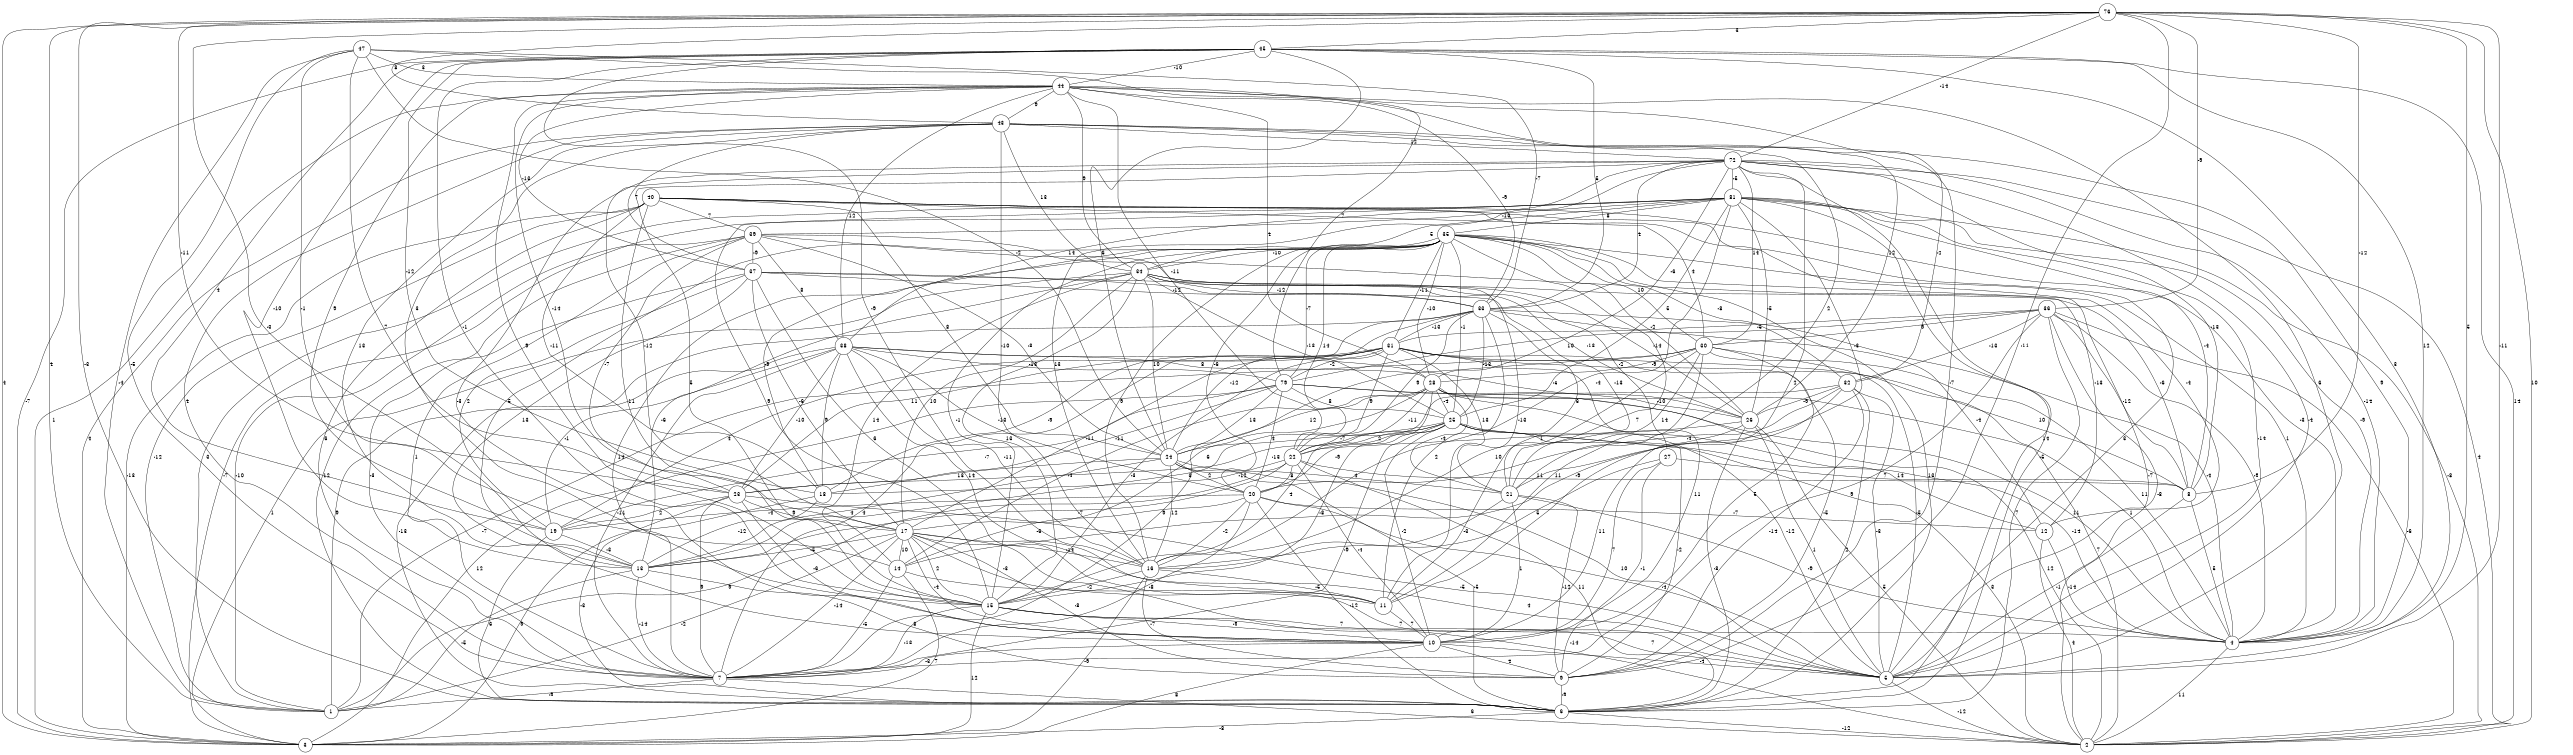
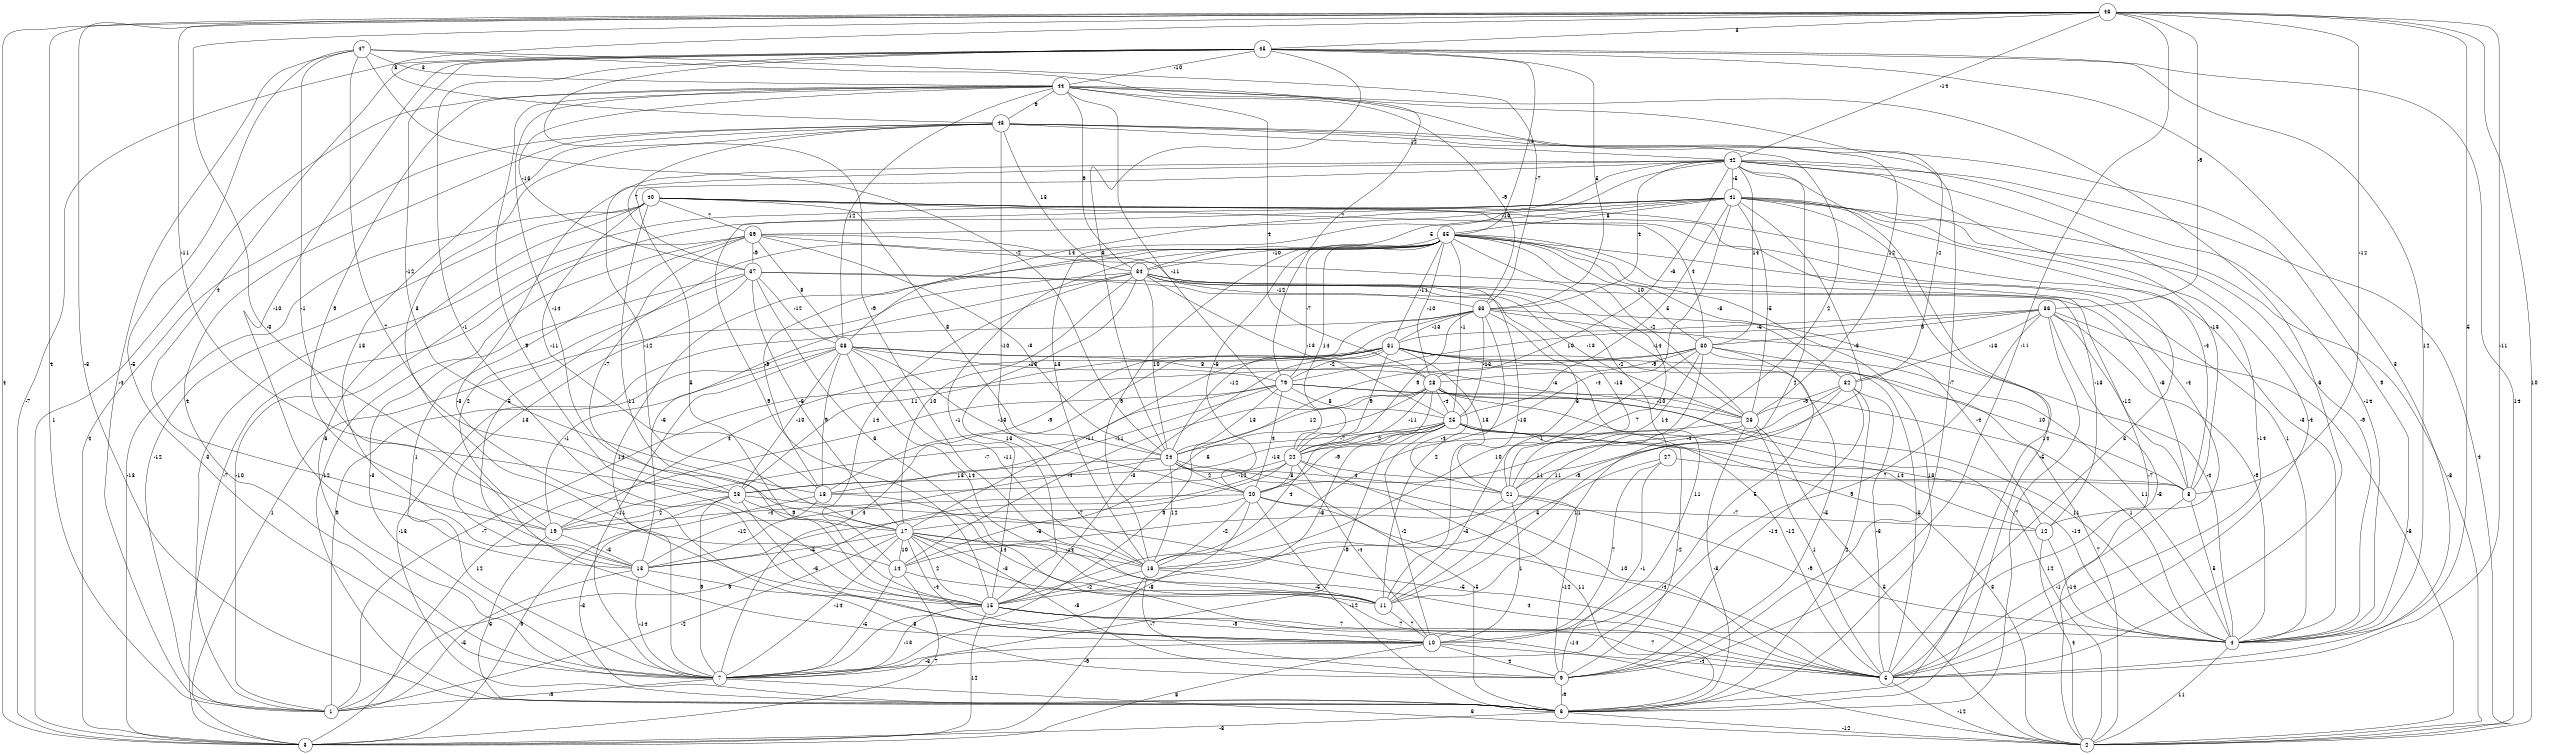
node "76": label "76" -> "46"
edge "45" -- "35": added, label "-4"
node "72": label "72" -> "42"
node "81": label "81" -> "41"
edge "37" -- "33": now "37" -- "38"
edge "32" -- "13": removed, label "3"
edge "26" -- "10": now "26" -- "11"
edge "18" -- "11": added, label "14"
